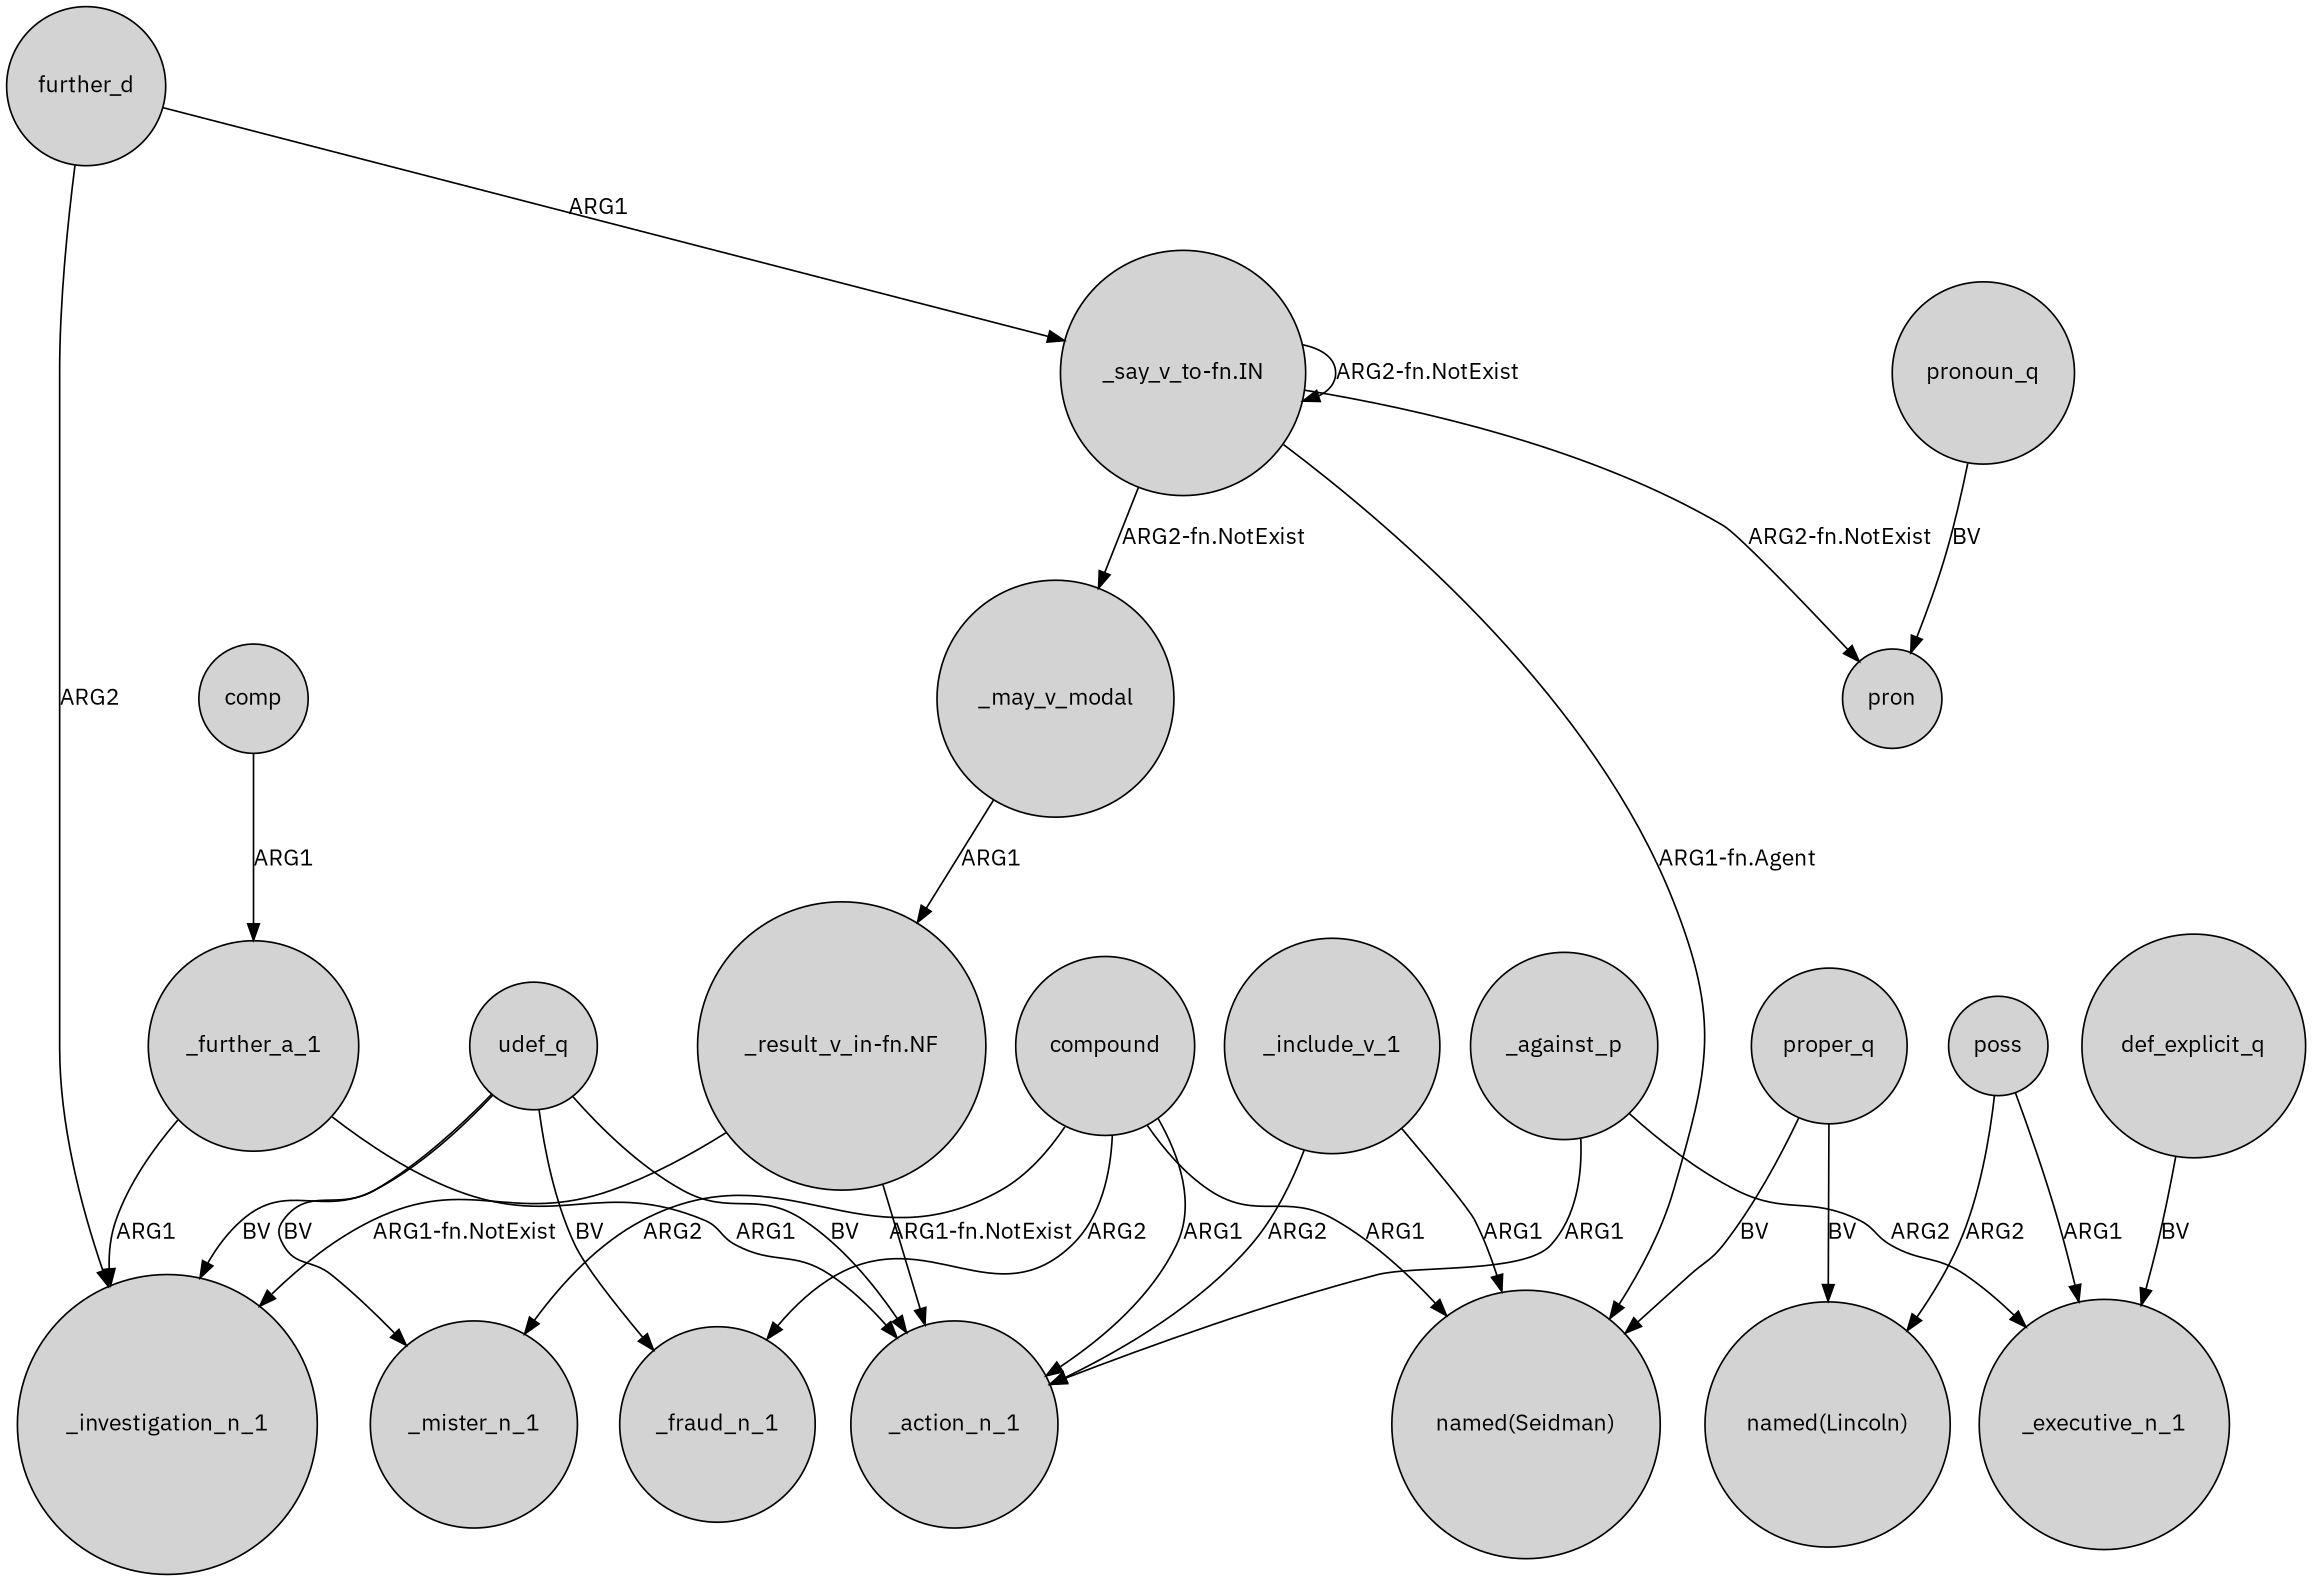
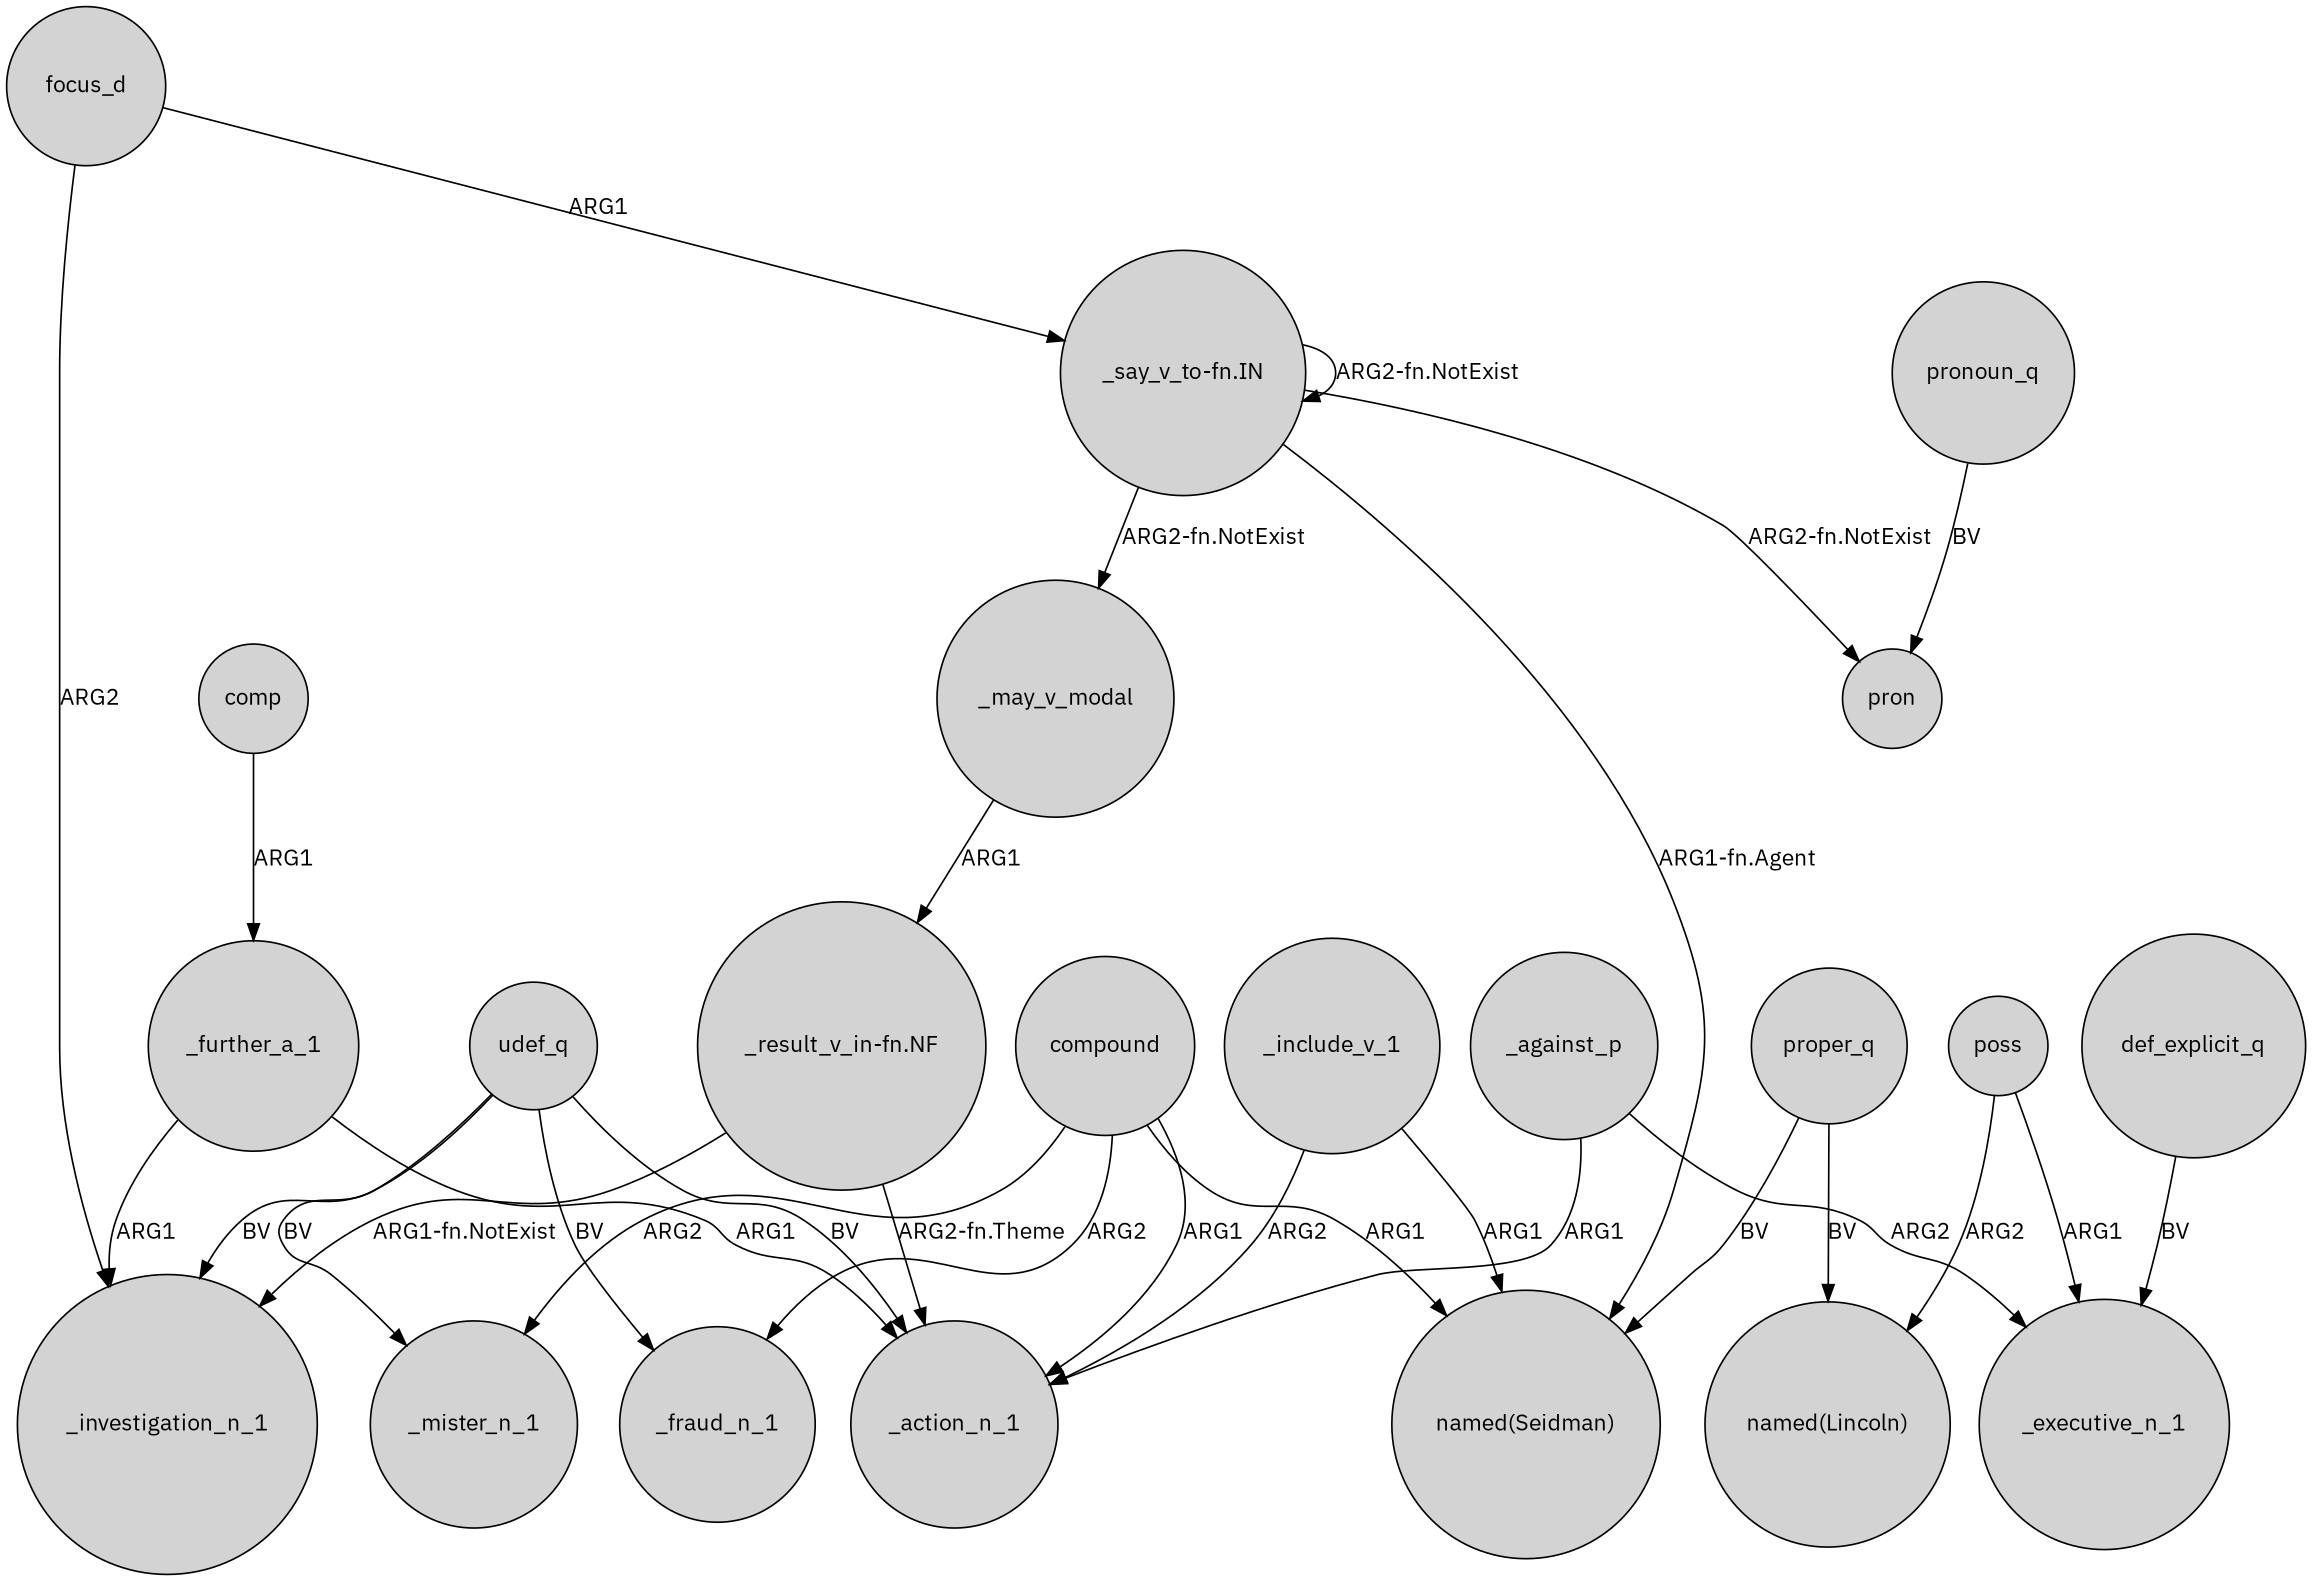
node "further_d": label "further_d" -> "focus_d"
edge "_result_v_in-fn.NF" -> "_action_n_1": label "ARG1-fn.NotExist" -> "ARG2-fn.Theme"
